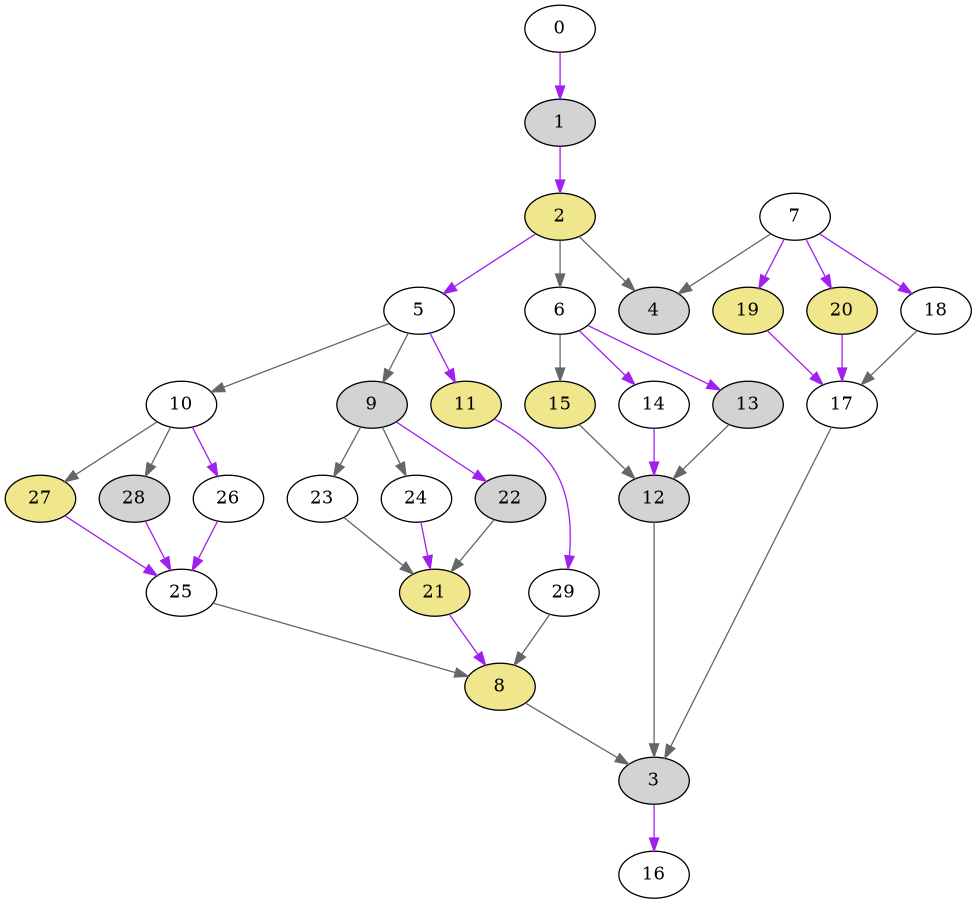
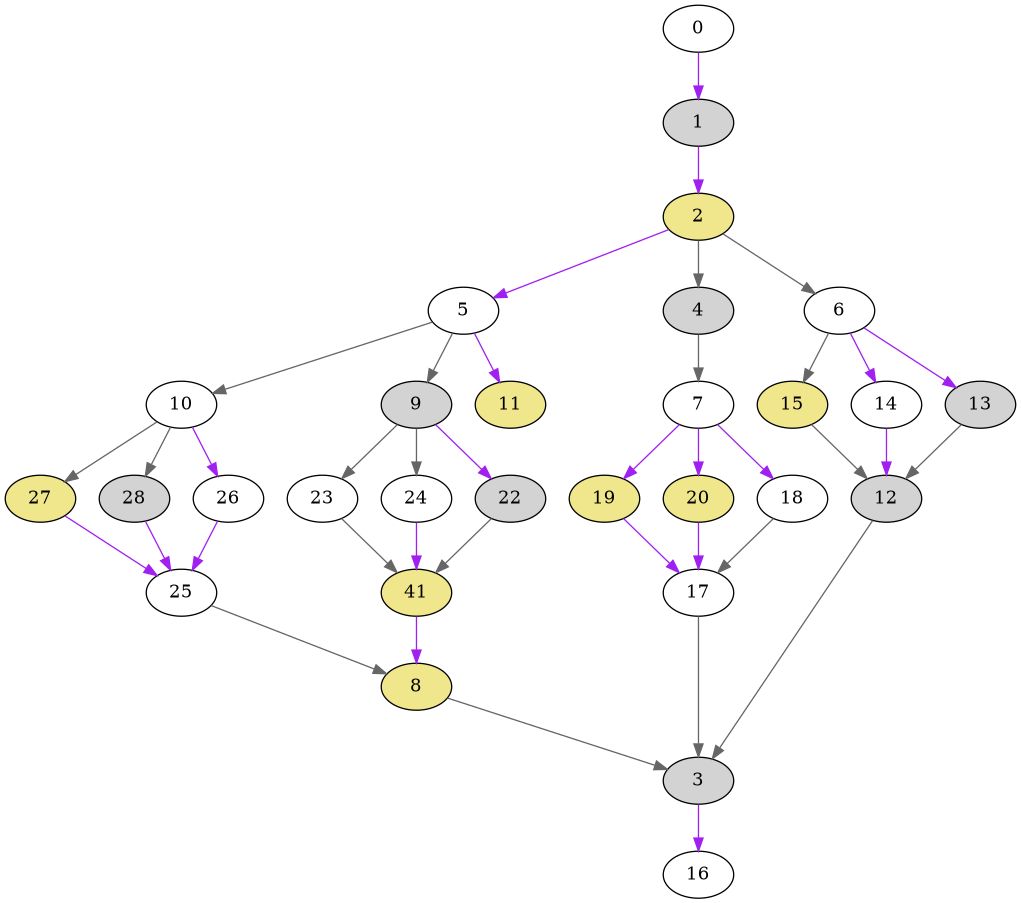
edge "7" -> "4": reversed
node "21": label "21" -> "41"
node "29": removed
